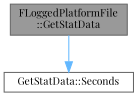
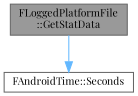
node "GetStatData::Seconds": label "GetStatData::Seconds" -> "FAndroidTime::Seconds"
